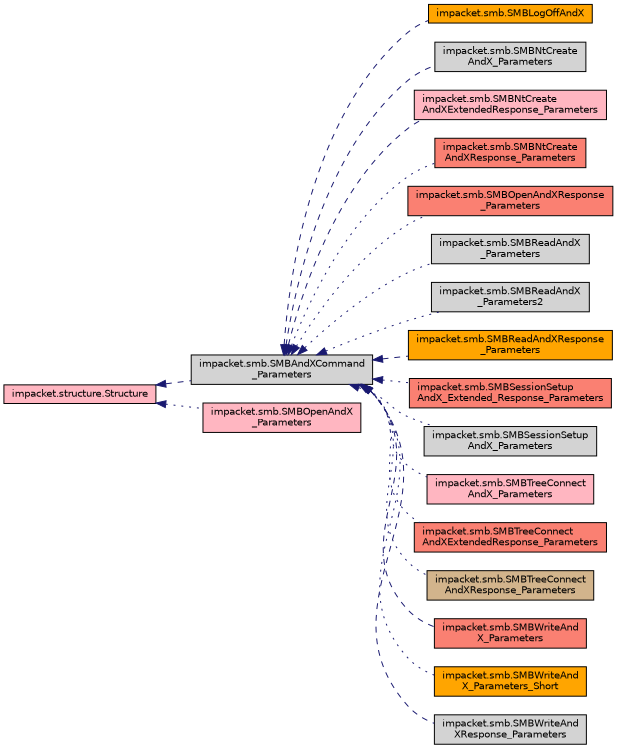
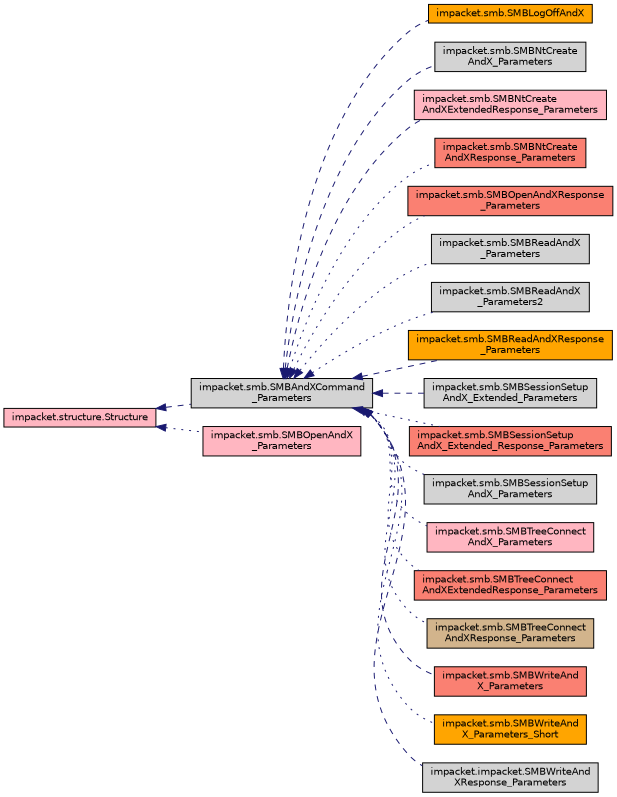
node "impacket.smb.SMBSessionSetup AndX_Extended_Parameters": added
node "impacket.smb.SMBWriteAnd XResponse_Parameters": label "impacket.smb.SMBWriteAnd XResponse_Parameters" -> "impacket.impacket.SMBWriteAnd XResponse_Parameters"
